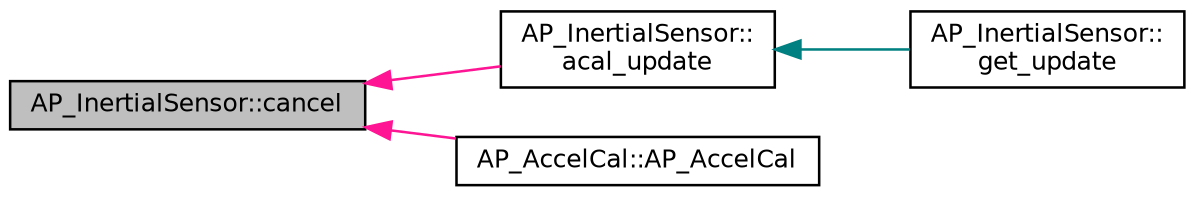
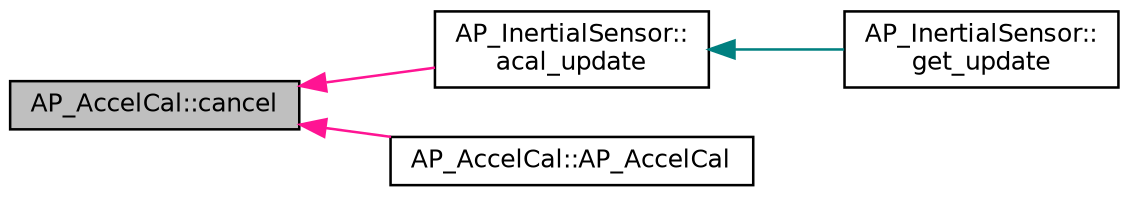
node "AP_InertialSensor::cancel": label "AP_InertialSensor::cancel" -> "AP_AccelCal::cancel"
